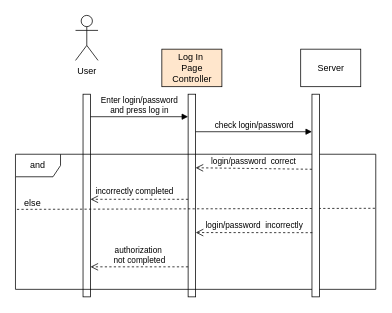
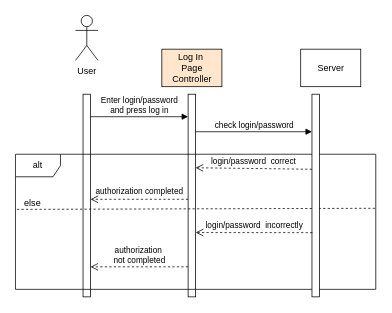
node "and": label "and" -> "alt"
node "incorrectly completed": label "incorrectly completed" -> "authorization completed"
